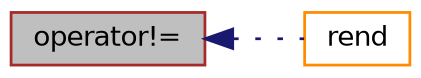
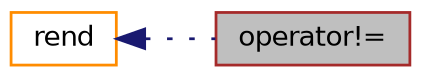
edge "rend" -> "operator!=": reversed
